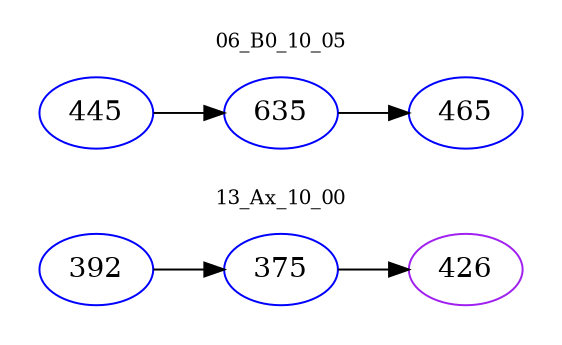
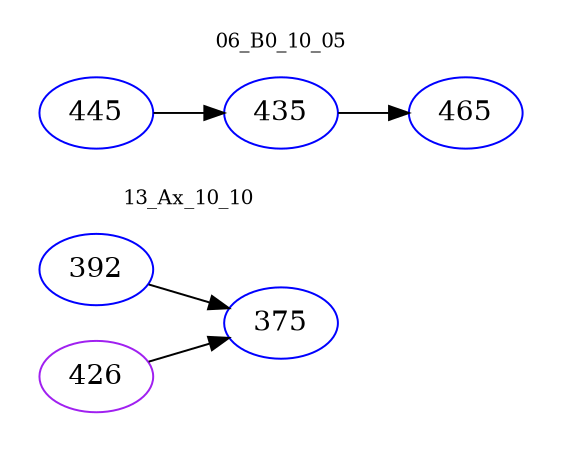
node "635": label "635" -> "435"
cluster "13_Ax_10_00": label "13_Ax_10_00" -> "13_Ax_10_10"
edge "375" -> "426": reversed
